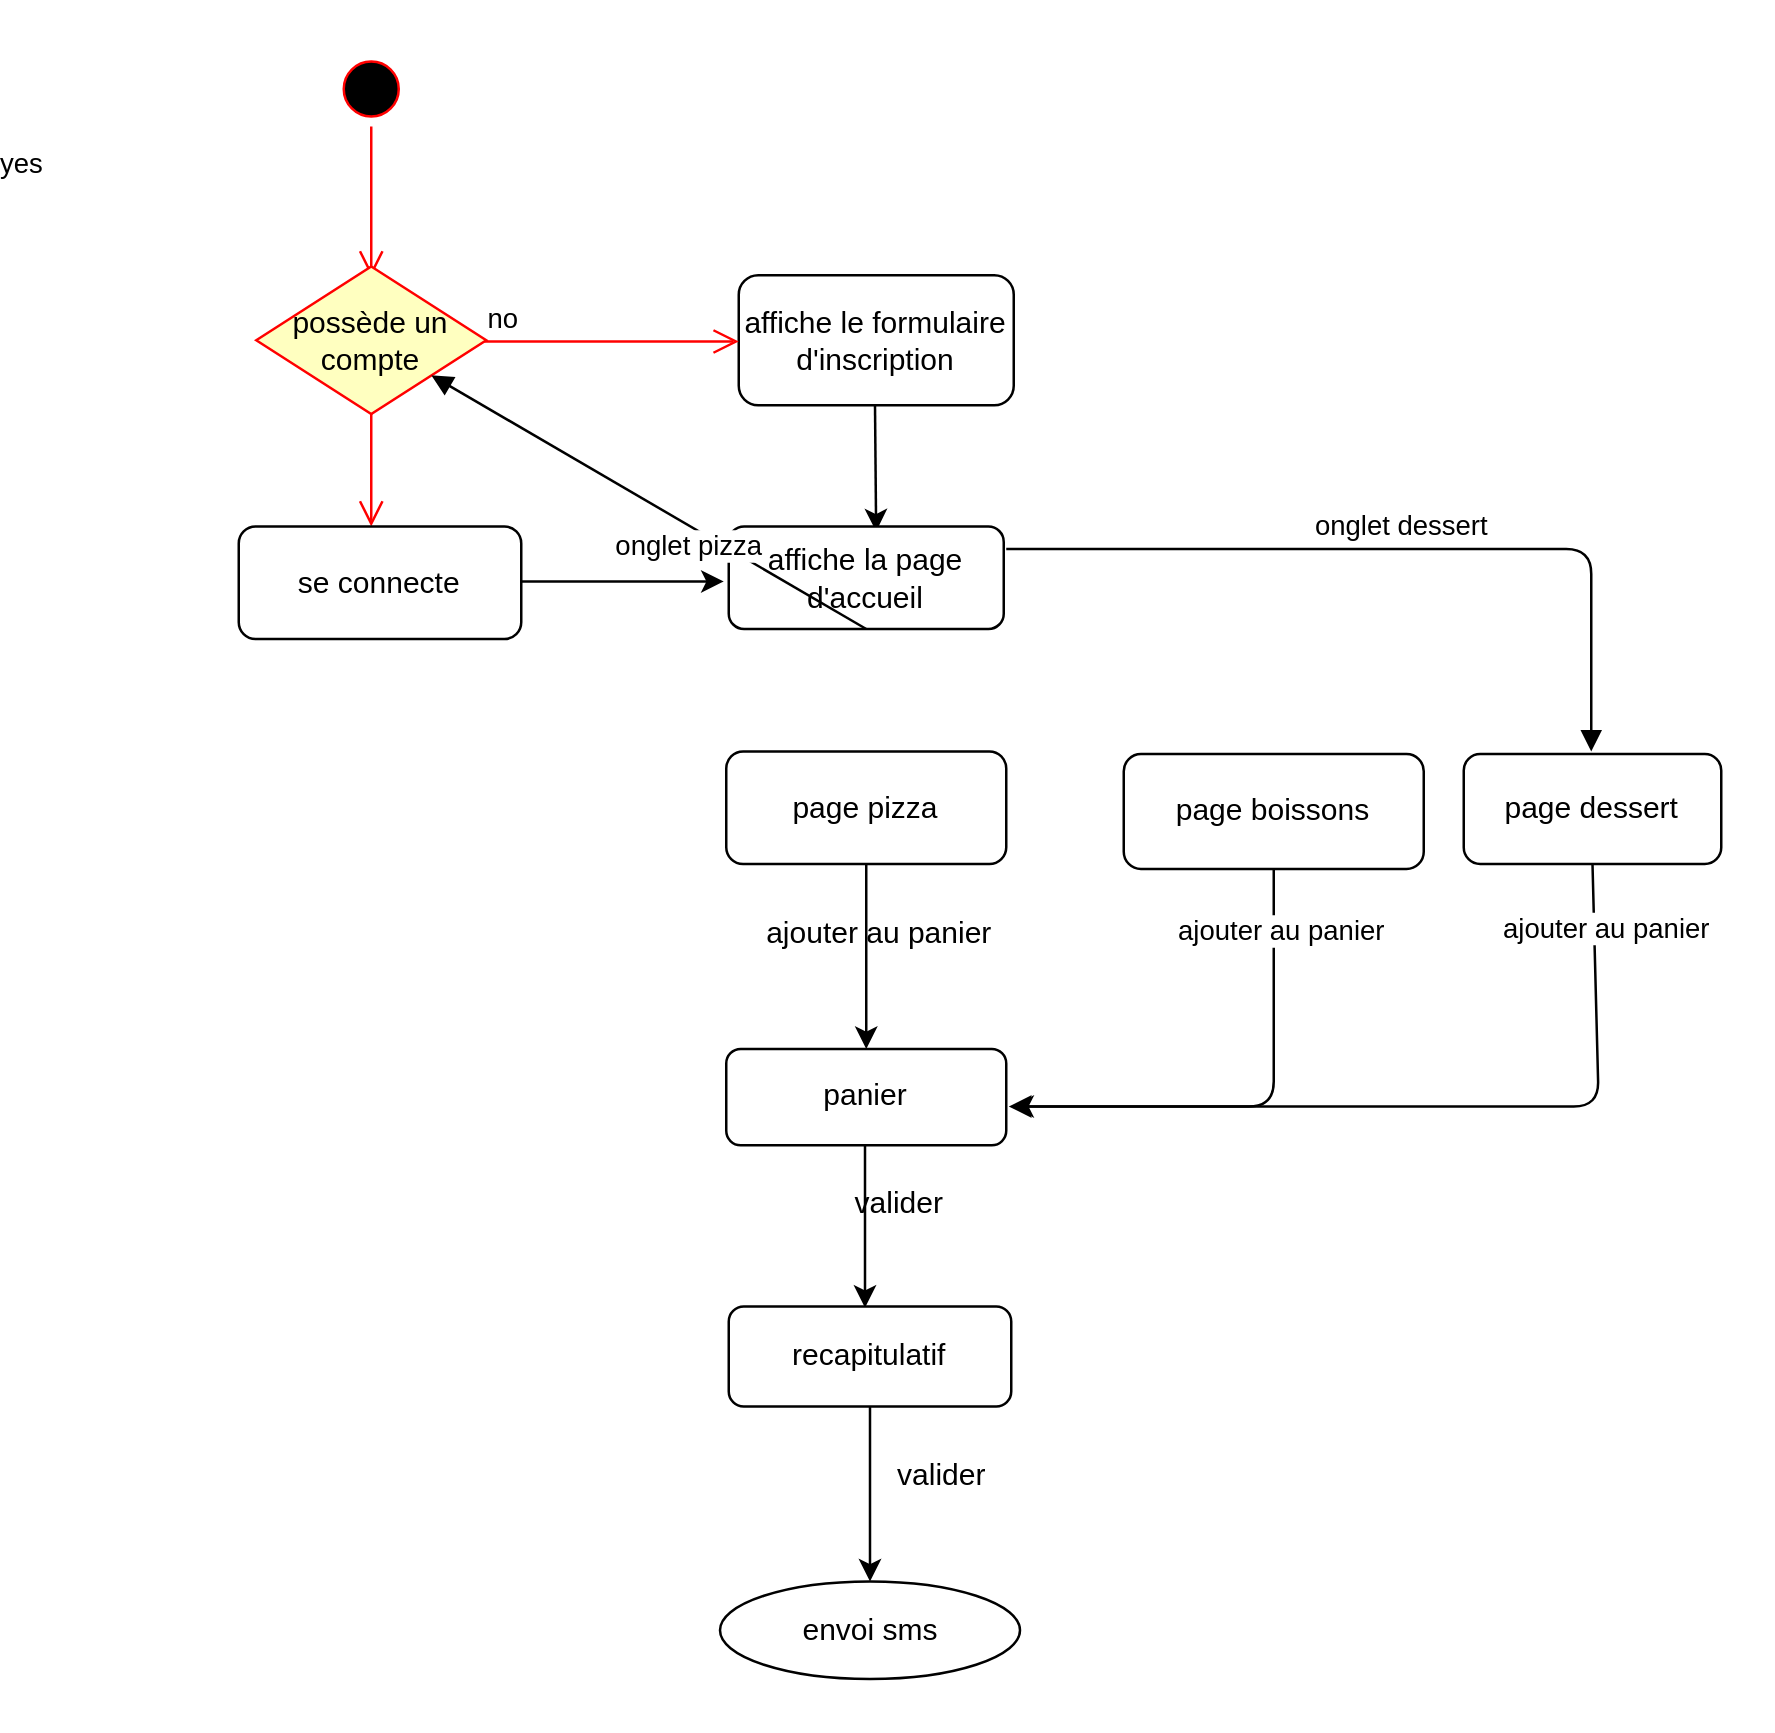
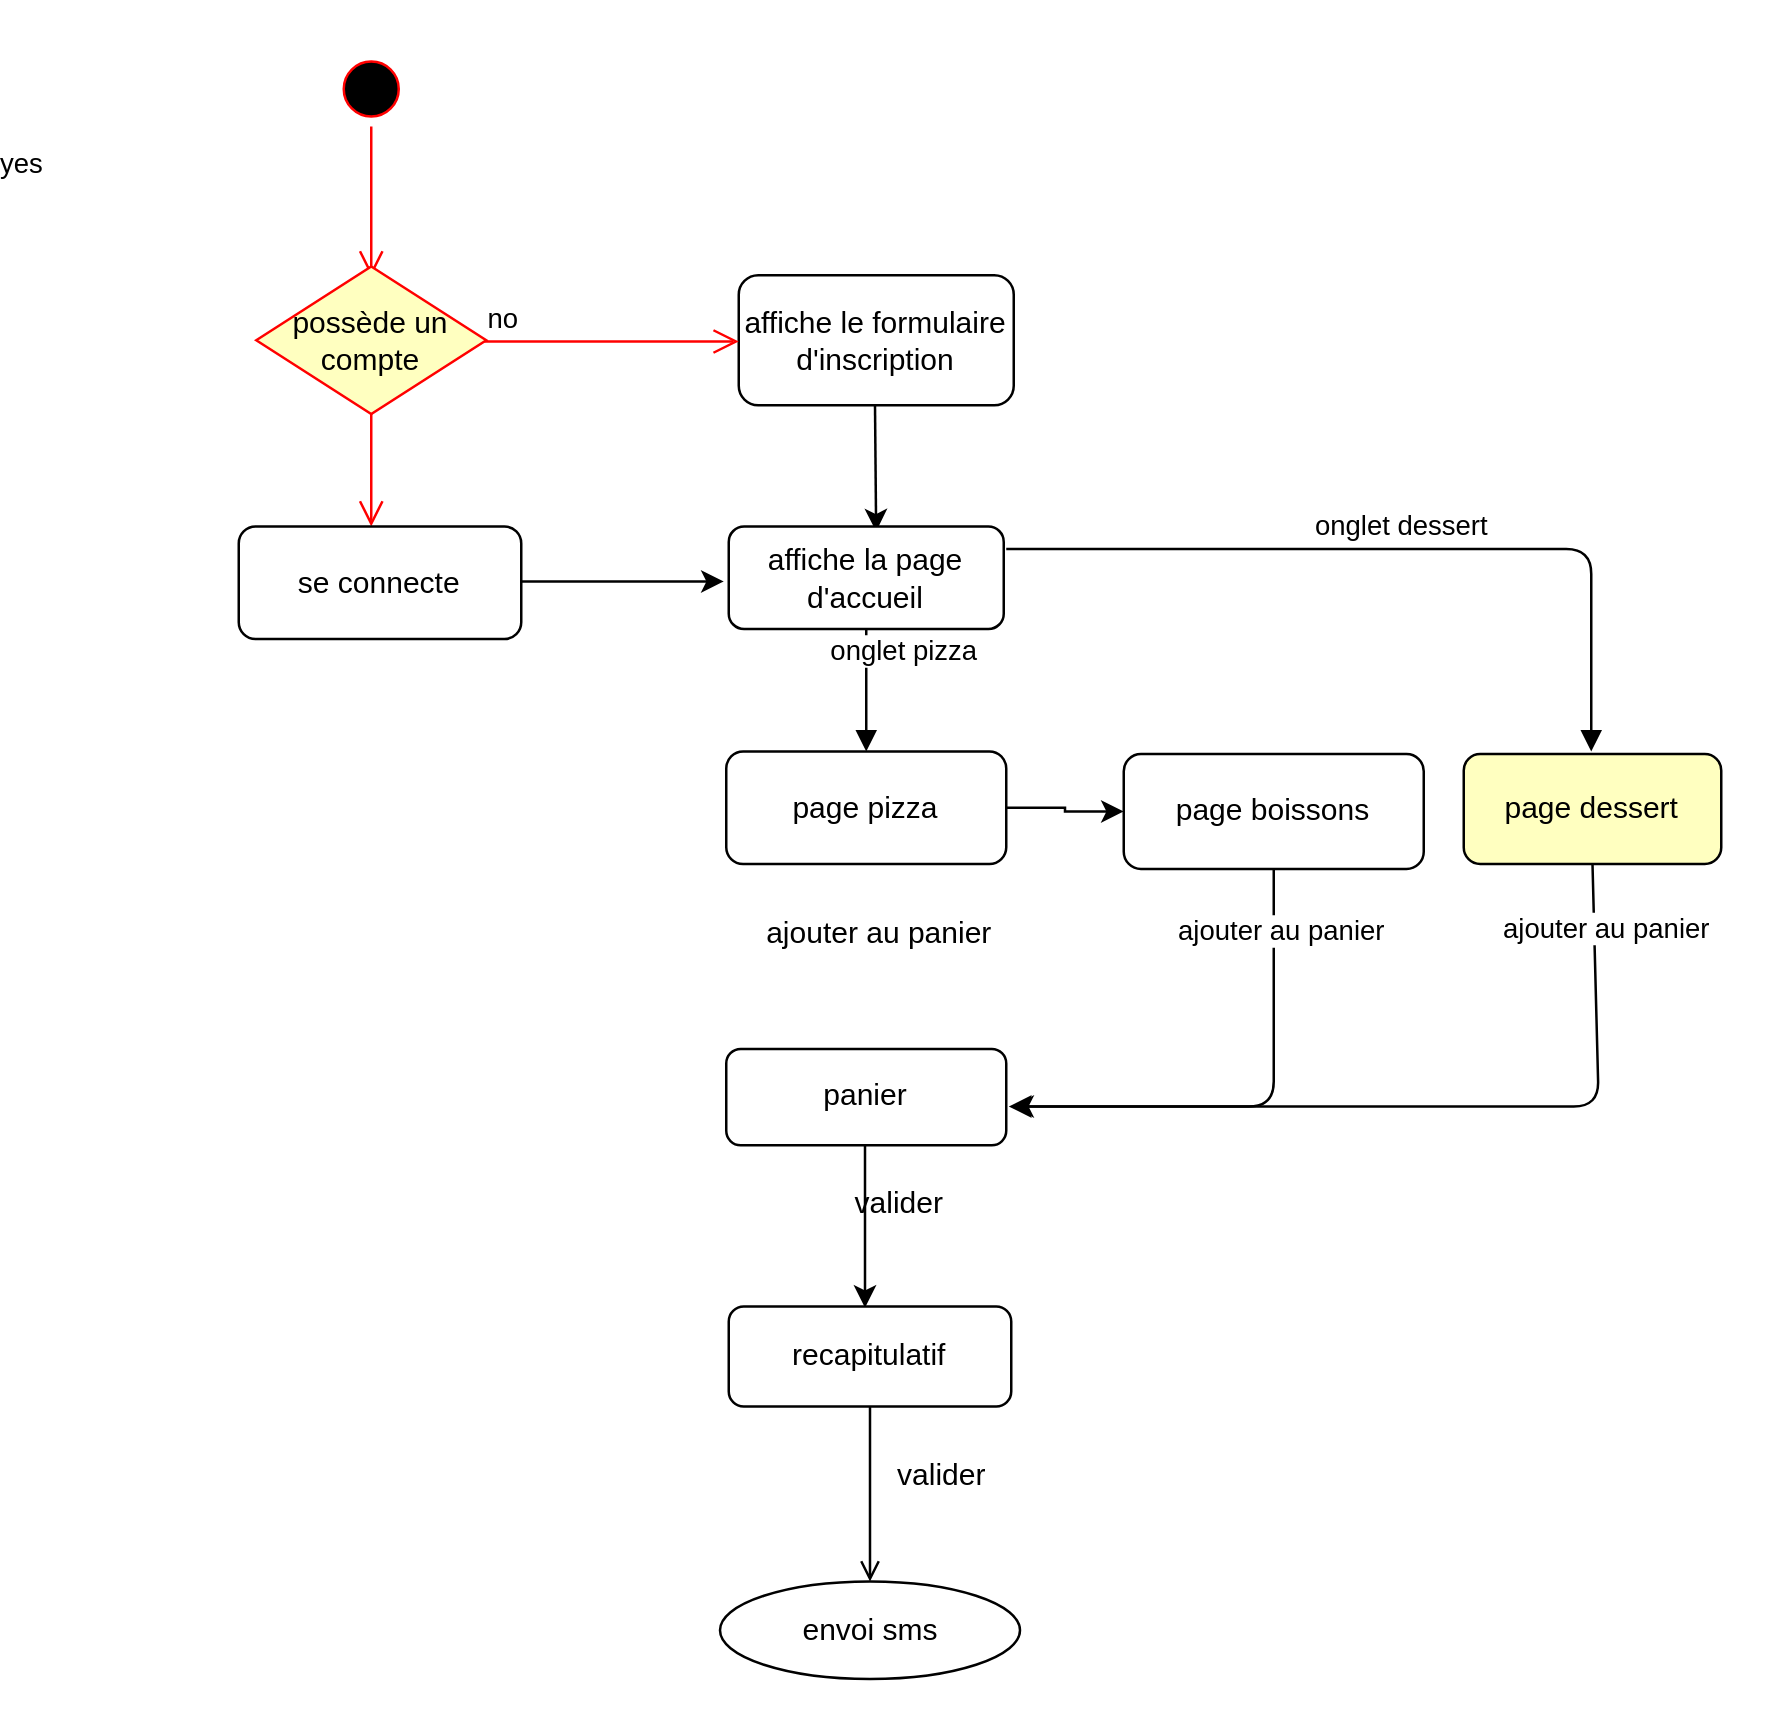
edge "affiche la page d'accueil" -> "possède un compte": now "affiche la page d'accueil" -> "page pizza"
node "page dessert": fillcolor #ffffff -> #ffffc0
edge "page pizza" -> "panier": now "page pizza" -> "page boissons"
edge "recapitulatif" -> "envoi sms": arrowhead classic -> open
